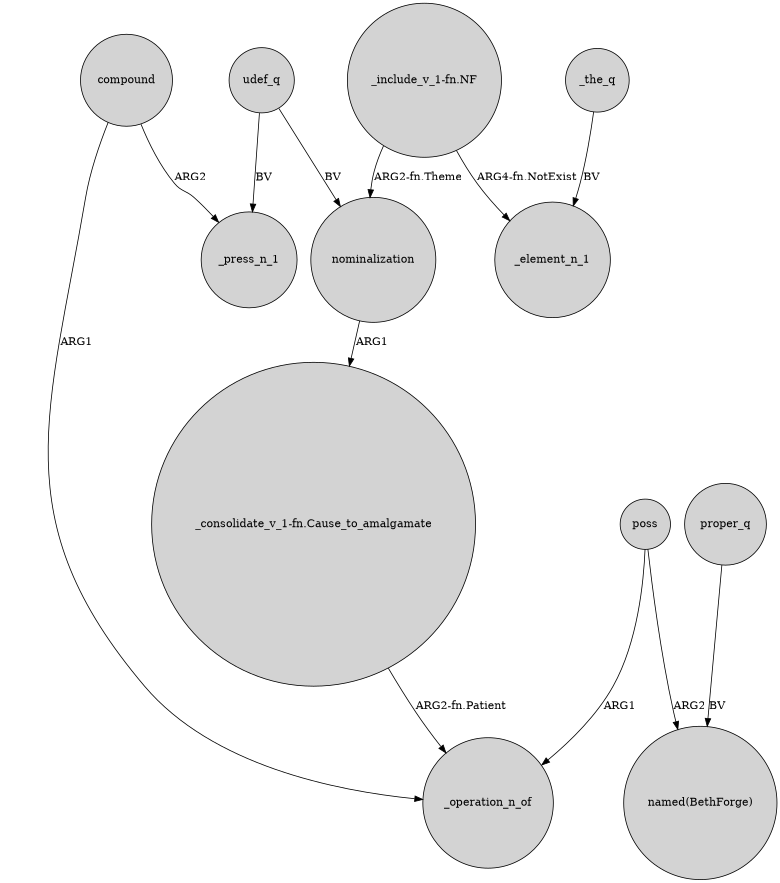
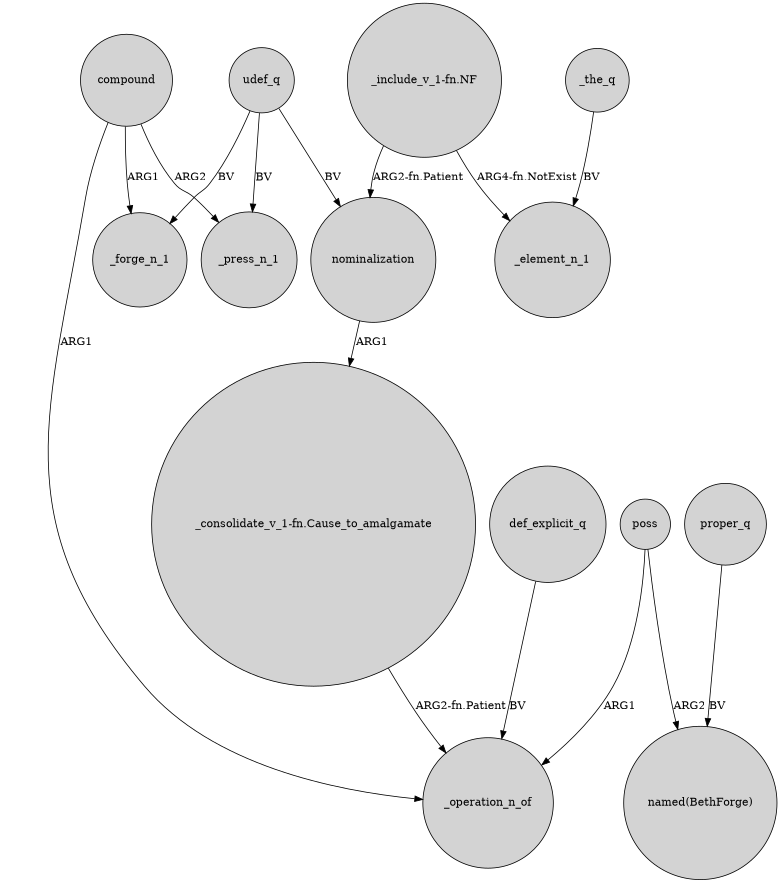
edge "_include_v_1-fn.NF" -> "nominalization": label "ARG2-fn.Theme" -> "ARG2-fn.Patient"
node "_forge_n_1": added
node "def_explicit_q": added
